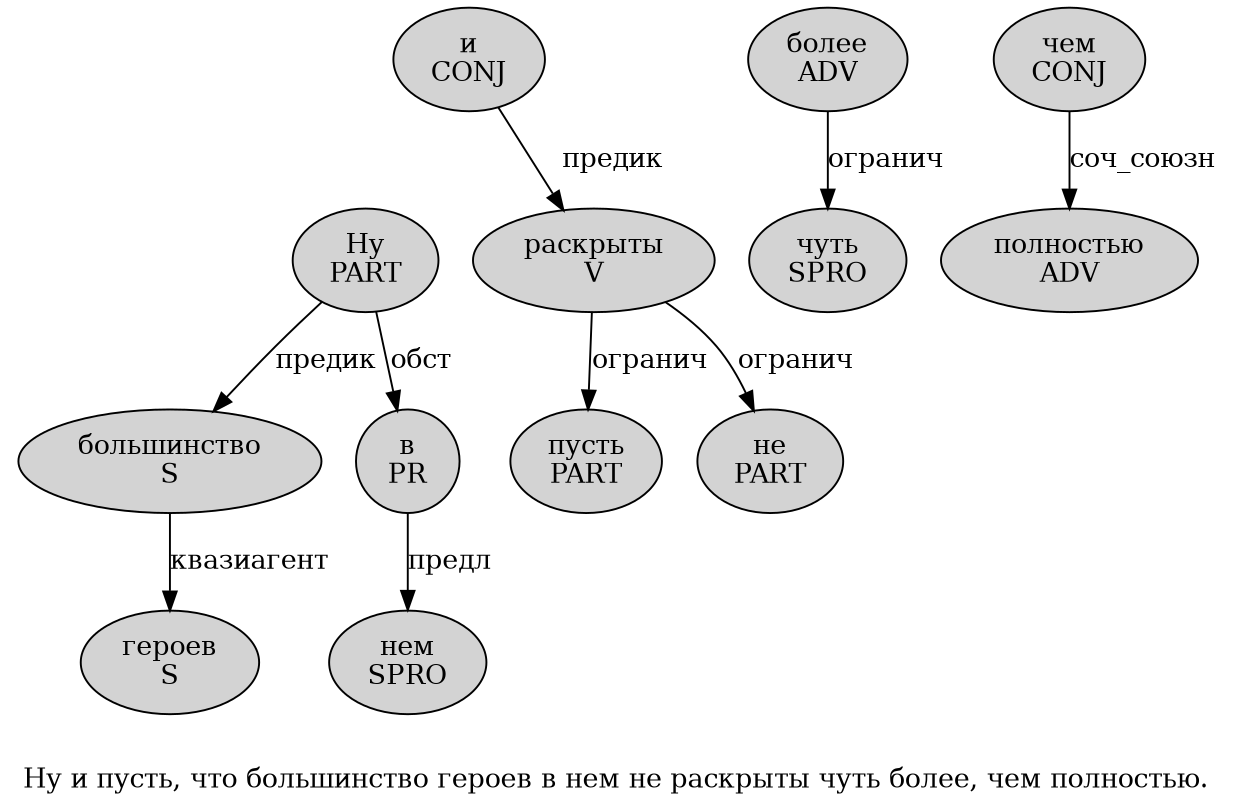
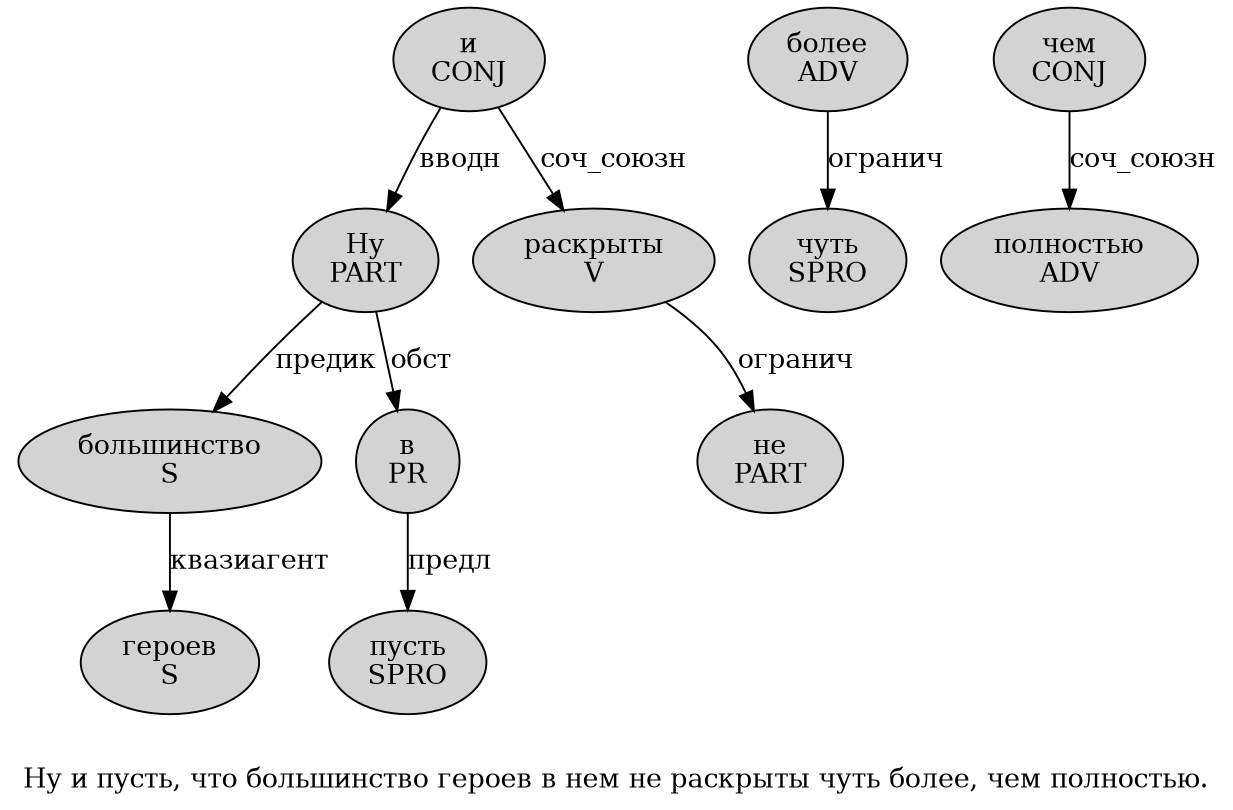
edge "и CONJ" -> "Ну PART": added, label "вводн"
edge "и CONJ" -> "раскрыты V": label "предик" -> "соч_союзн"
node "пусть PART": removed
node "нем SPRO": label "нем SPRO" -> "пусть SPRO"
